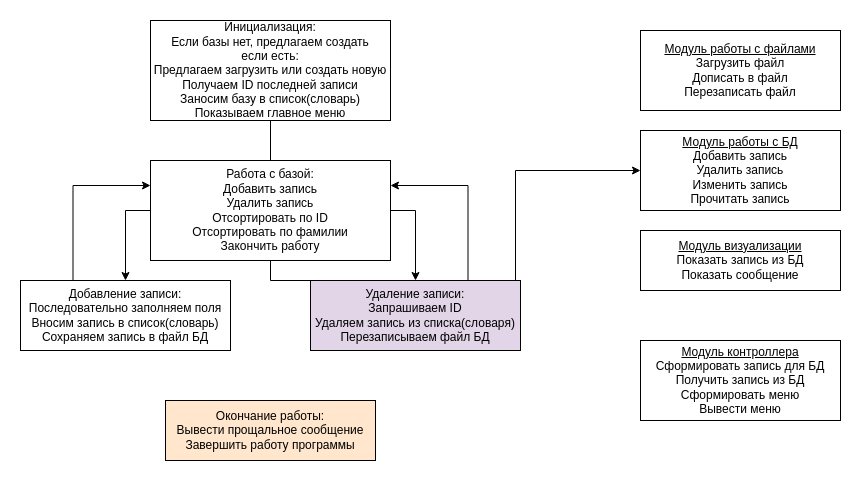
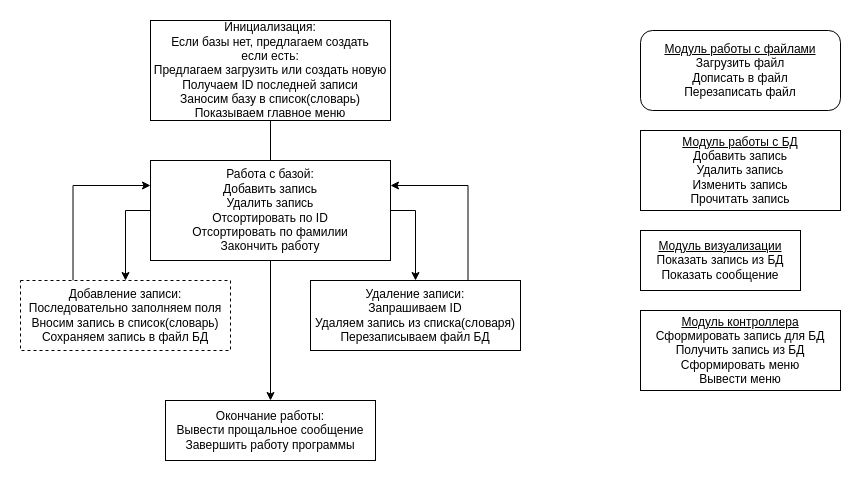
node "Модуль работы с файлами Загрузить файл Дописать в файл Перезаписать файл": shape rectangle -> rounded rectangle
edge "Работа с базой: Добавить запись Удалить запись Отсортировать по ID Отсортировать по фамилии Закончить работу" -> "Модуль работы с БД Добавить запись Удалить запись Изменить запись Прочитать запись": now "Работа с базой: Добавить запись Удалить запись Отсортировать по ID Отсортировать по фамилии Закончить работу" -> "Окончание работы: Вывести прощальное сообщение Завершить работу программы"
node "Модуль визуализации Показать запись из БД Показать сообщение": size 200x60 -> 160x60
node "Добавление записи: Последовательно заполняем поля Вносим запись в список(словарь) Сохраняем запись в файл БД": style solid -> dashed
node "Удаление записи: Запрашиваем ID Удаляем запись из списка(словаря) Перезаписываем файл БД": fillcolor #e1d5e7 -> #ffffff
node "Модуль контроллера Сформировать запись для БД Получить запись из БД Сформировать меню Вывести меню": moved (741, 381) -> (741, 351)
node "Окончание работы: Вывести прощальное сообщение Завершить работу программы": fillcolor #ffe6cc -> #ffffff
